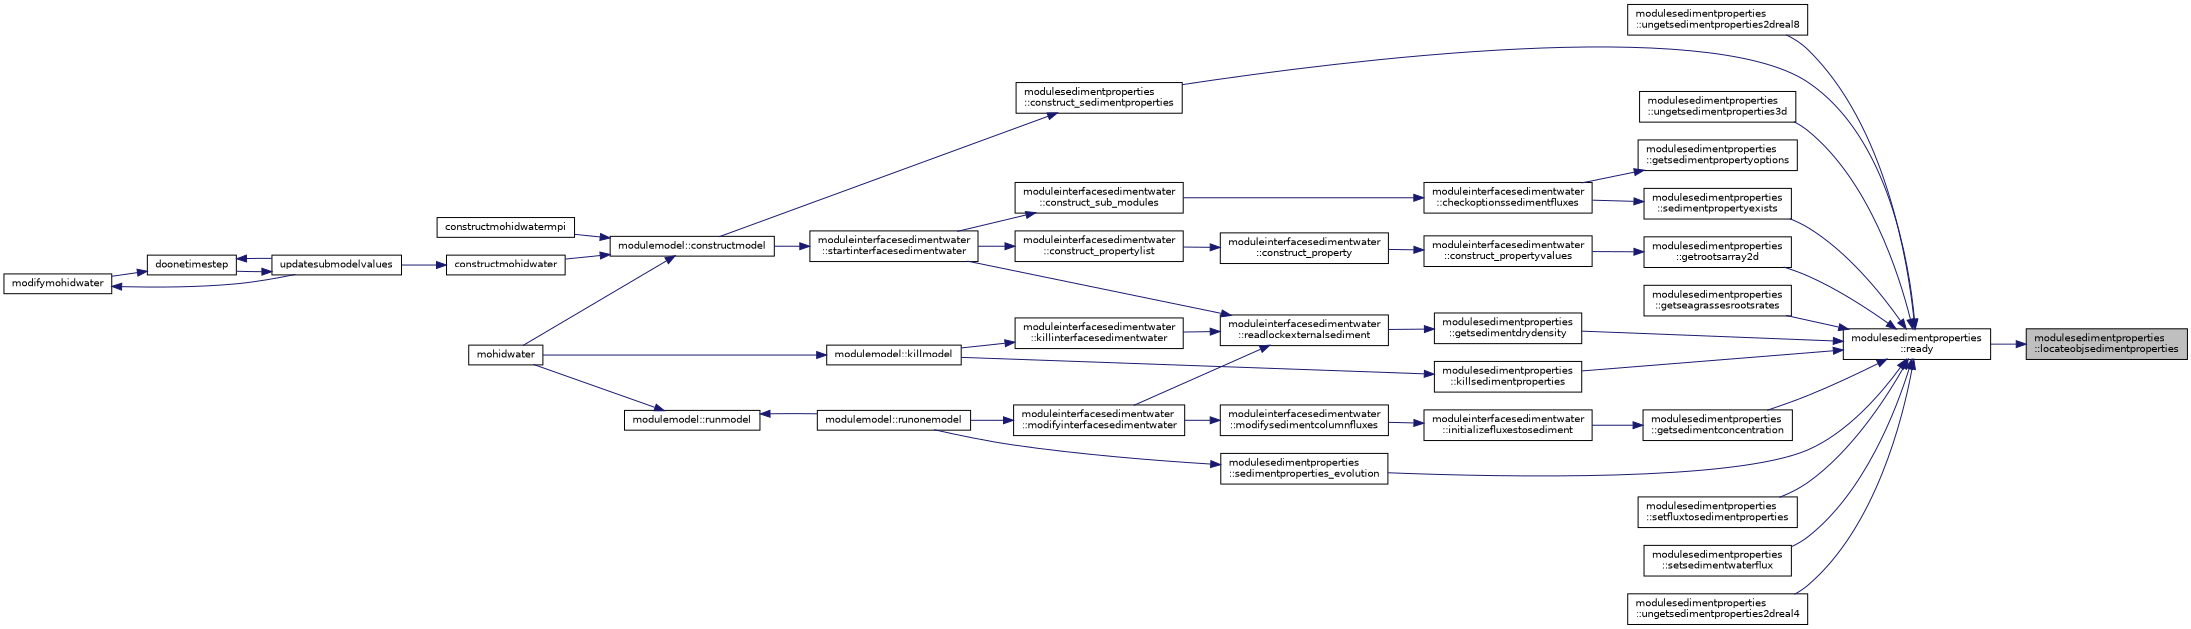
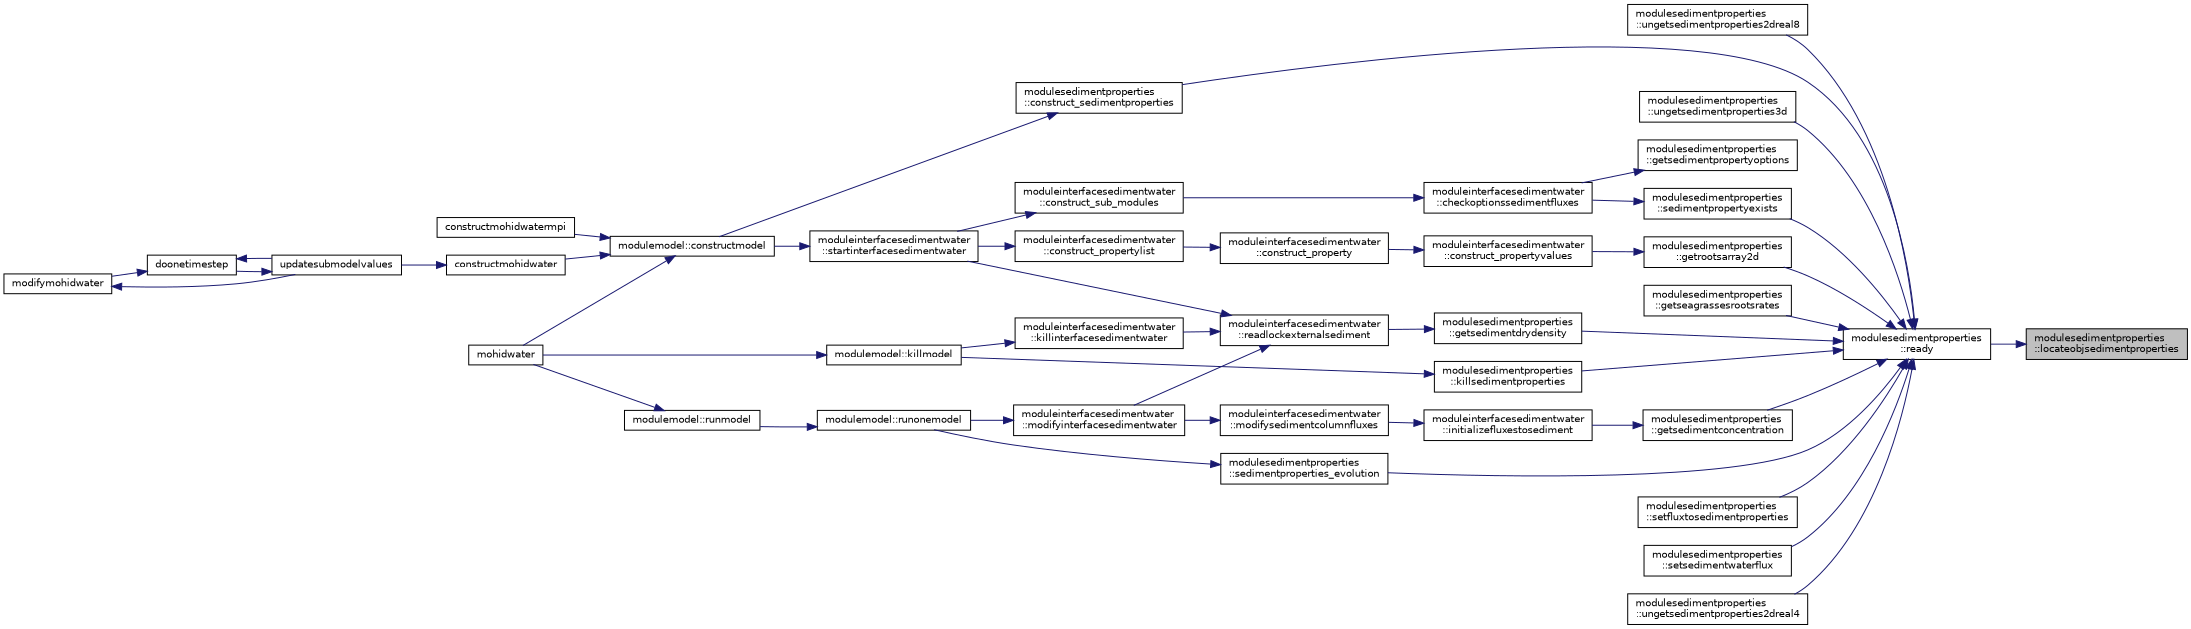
edge "modulemodel::runonemodel" -> "modulemodel::runmodel": reversed
